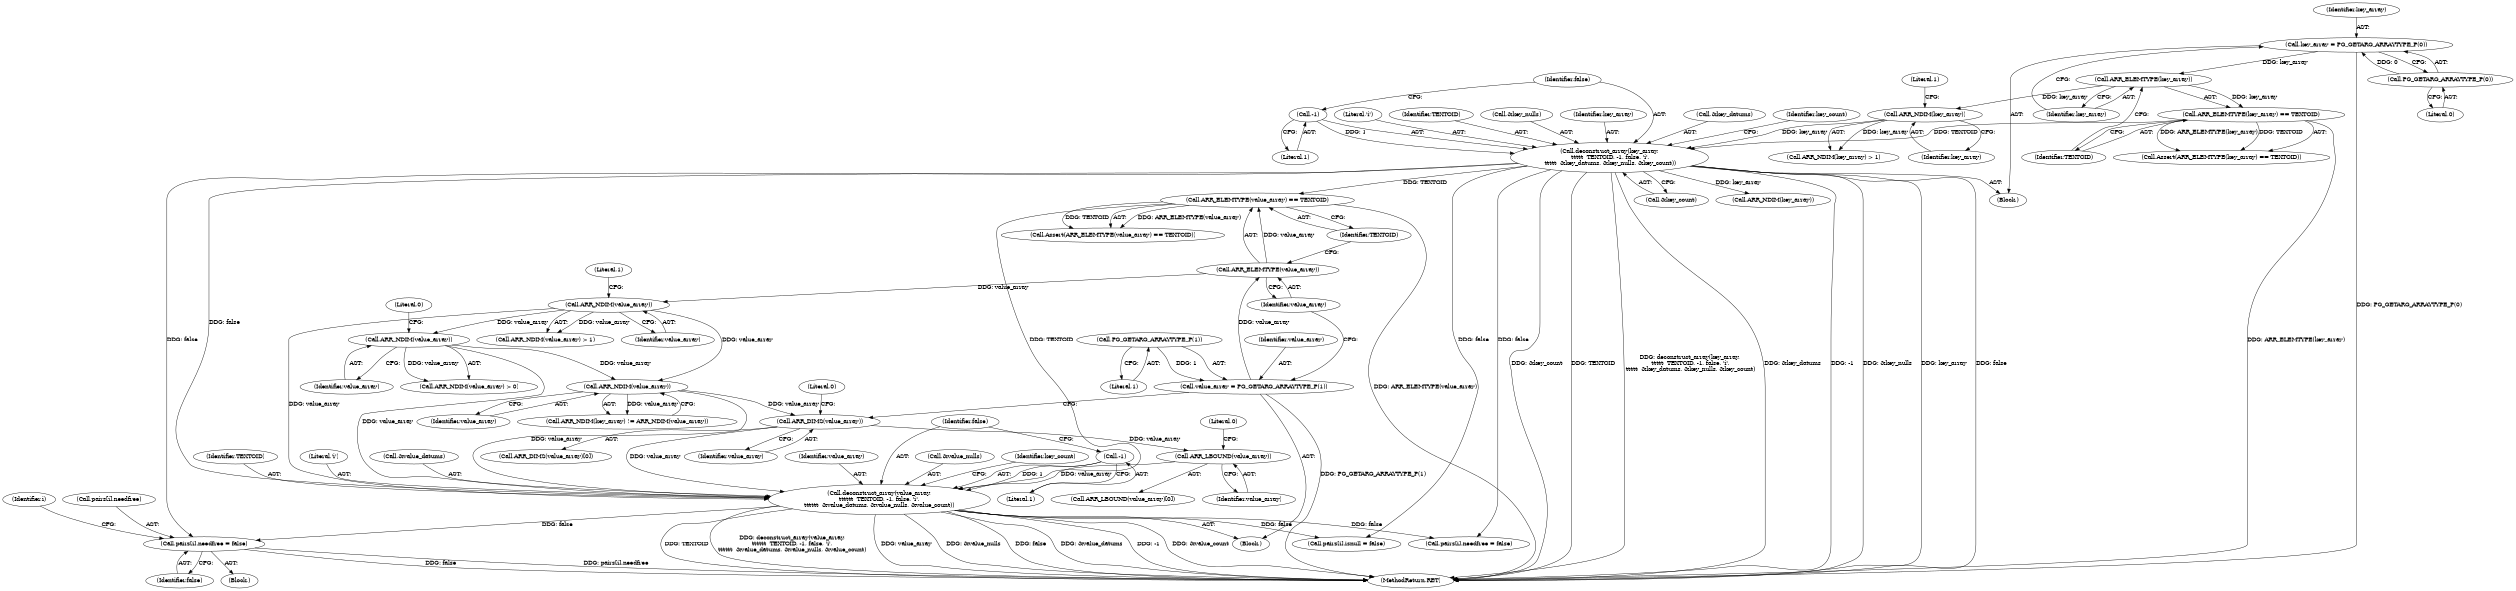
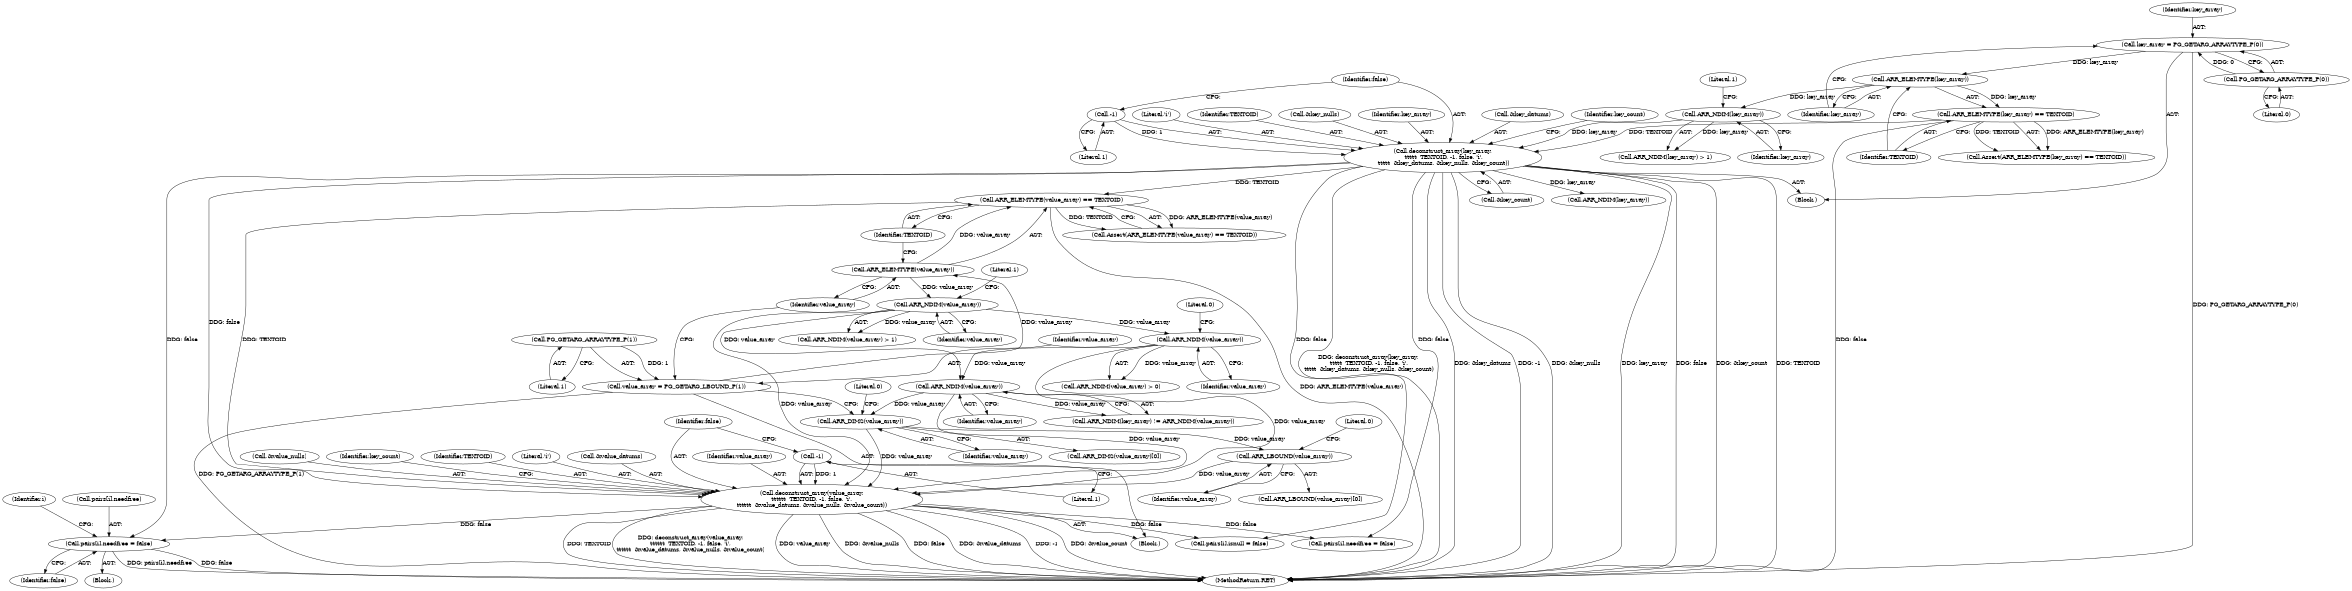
edge "(Call,Assert(ARR_ELEMTYPE(value_array) == TEXTOID))" -> "(Call,ARR_ELEMTYPE(value_array) == TEXTOID)": added, label "CFG:"
edge "(Call,ARR_ELEMTYPE(key_array) == TEXTOID)" -> "(MethodReturn,RET)": label "DDG: ARR_ELEMTYPE(key_array)" -> "DDG: false"
node "(Call,value_array = PG_GETARG_ARRAYTYPE_P(1))": label "(Call,value_array = PG_GETARG_ARRAYTYPE_P(1))" -> "(Call,value_array = PG_GETARG_LBOUND_P(1))"
